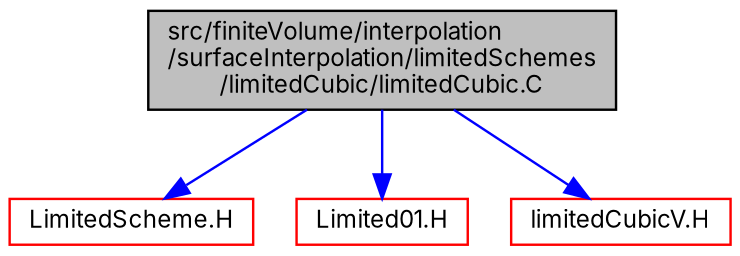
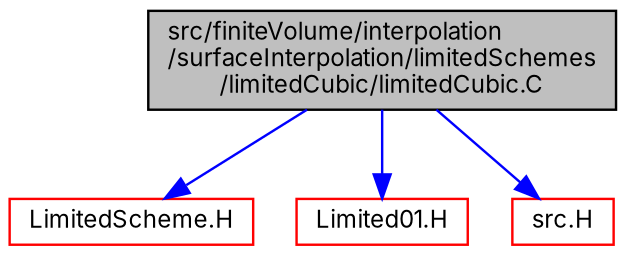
node "limitedCubicV.H": label "limitedCubicV.H" -> "src.H"
